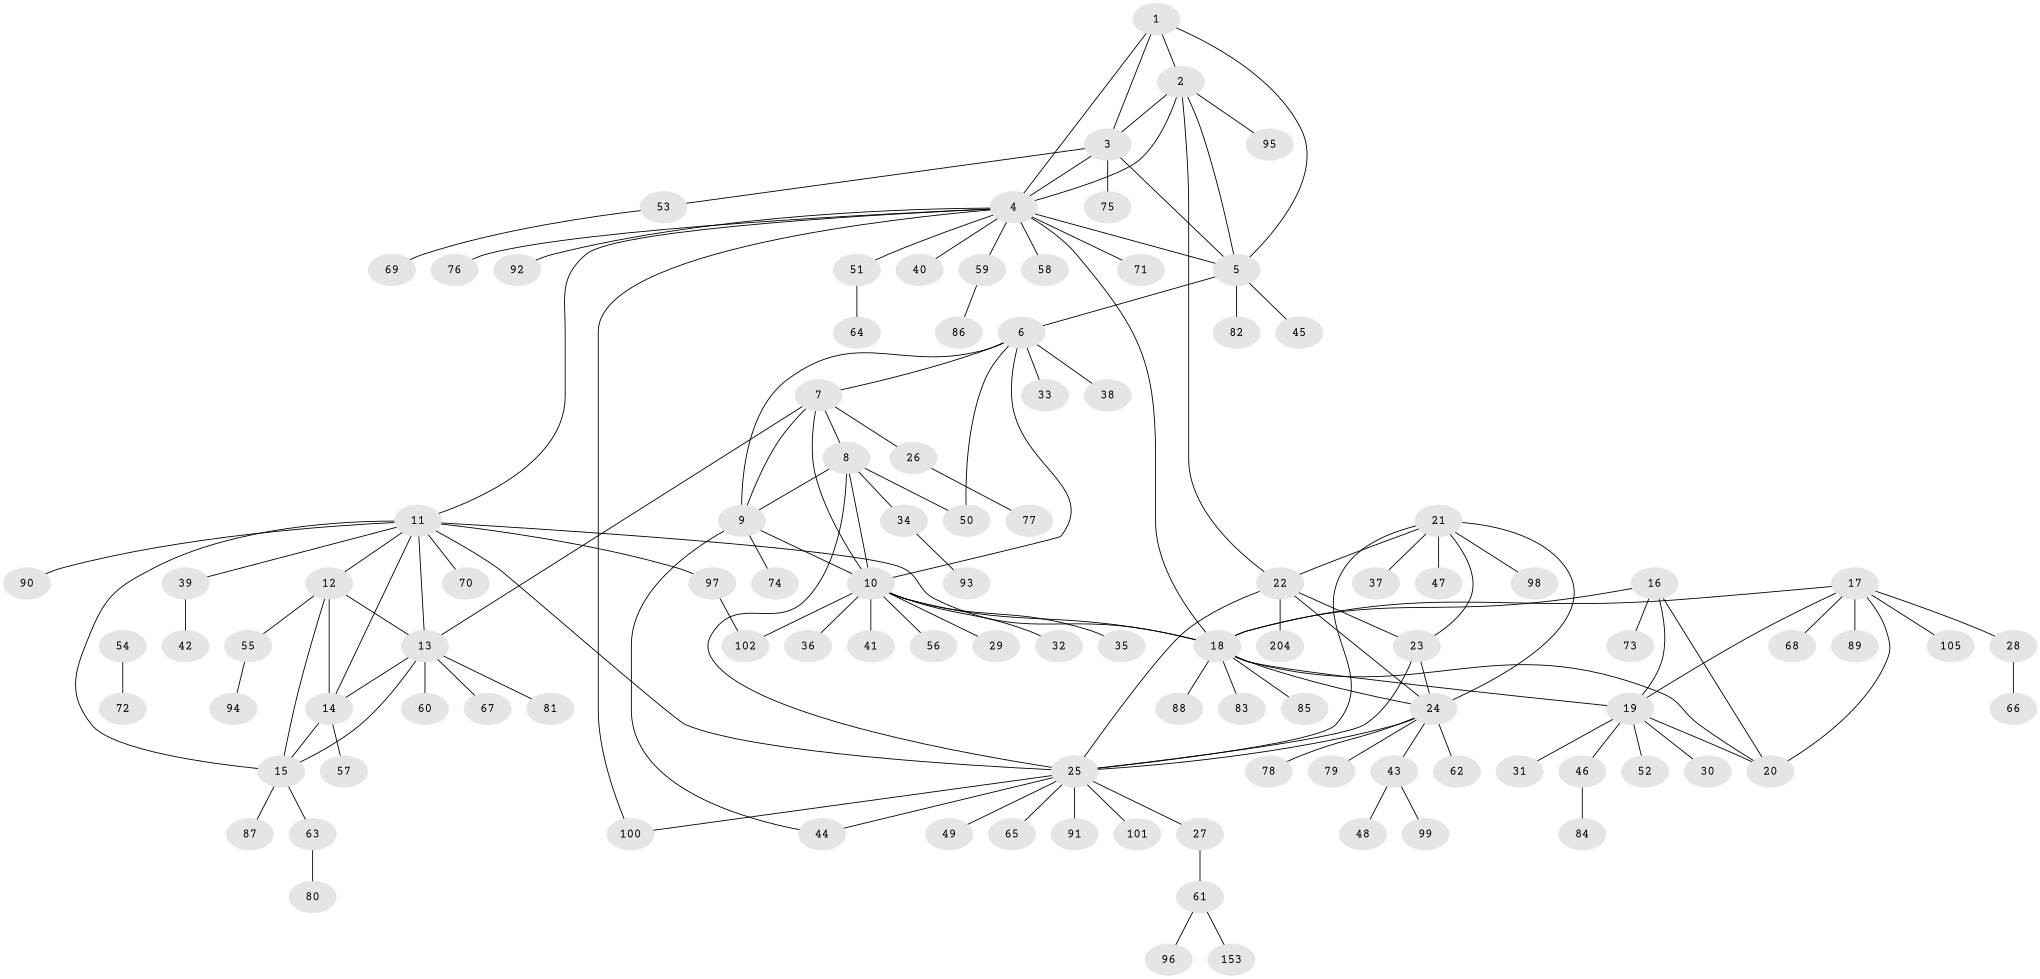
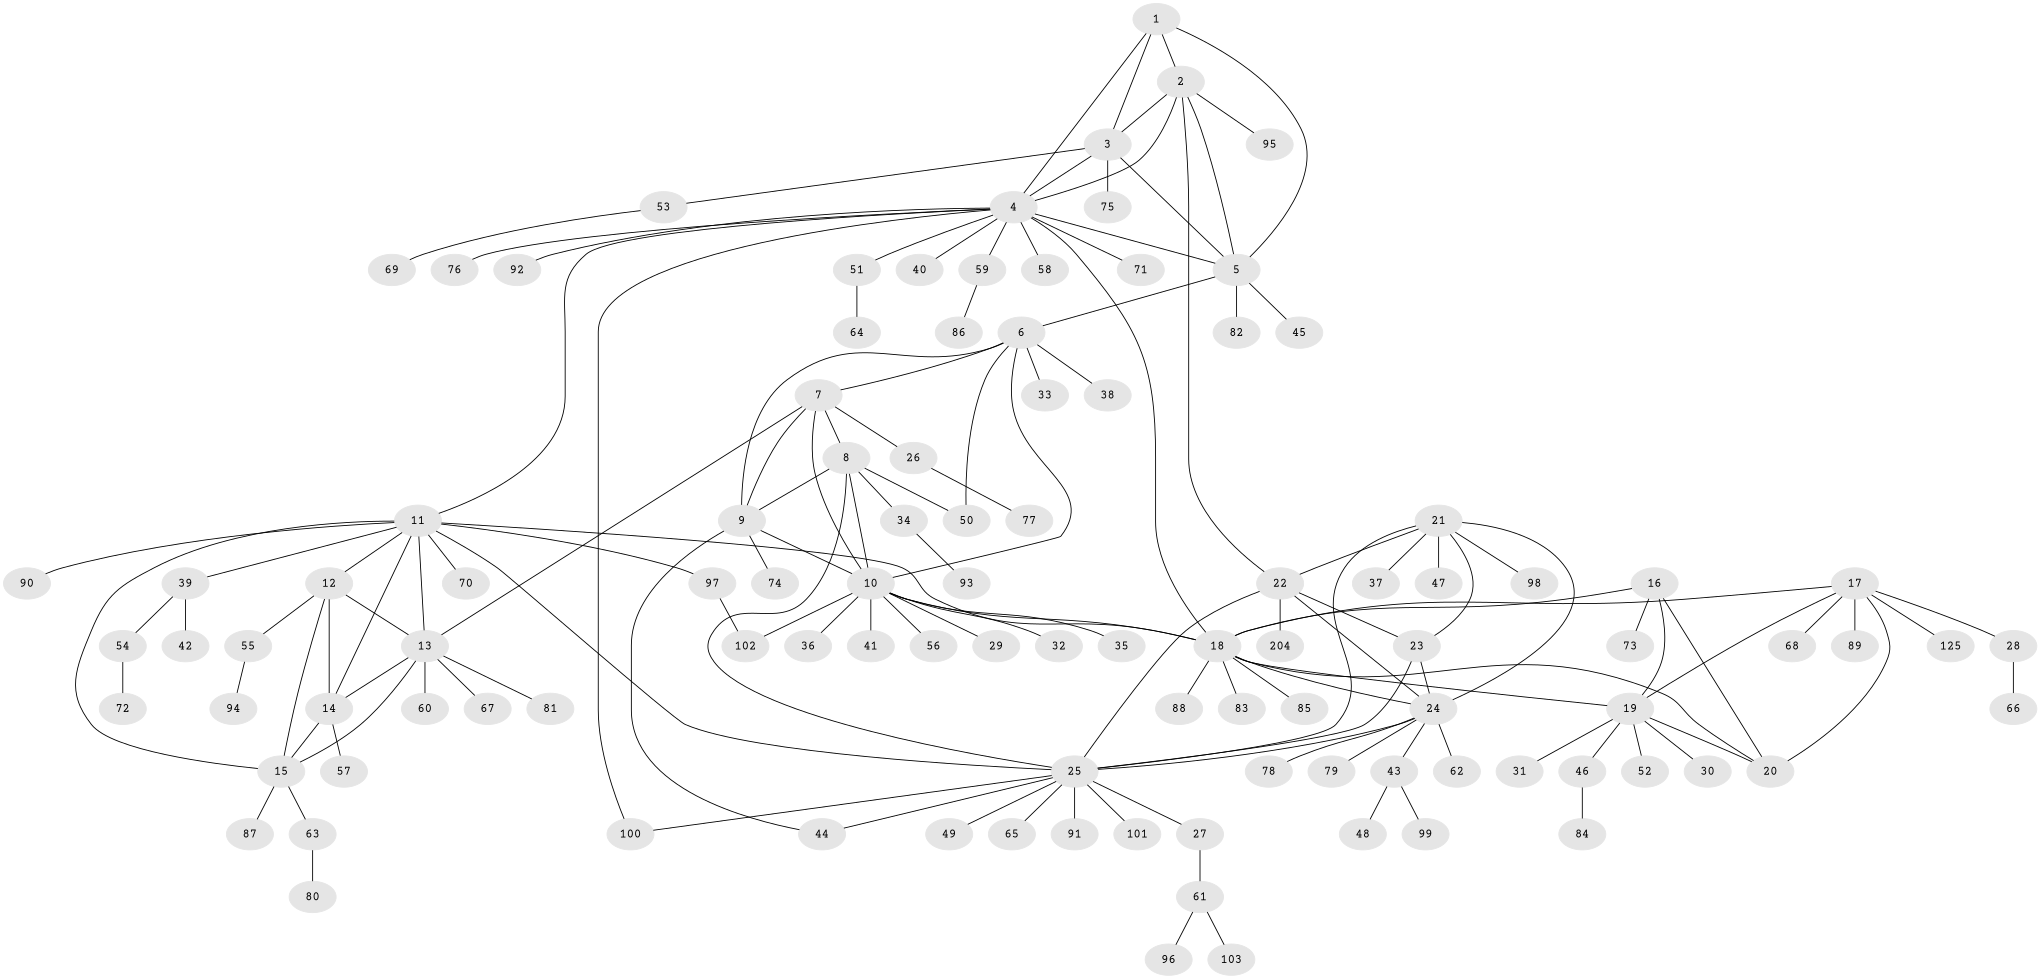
edge "39" -- "54": added
node "105": label "105" -> "125"
node "153": label "153" -> "103"
